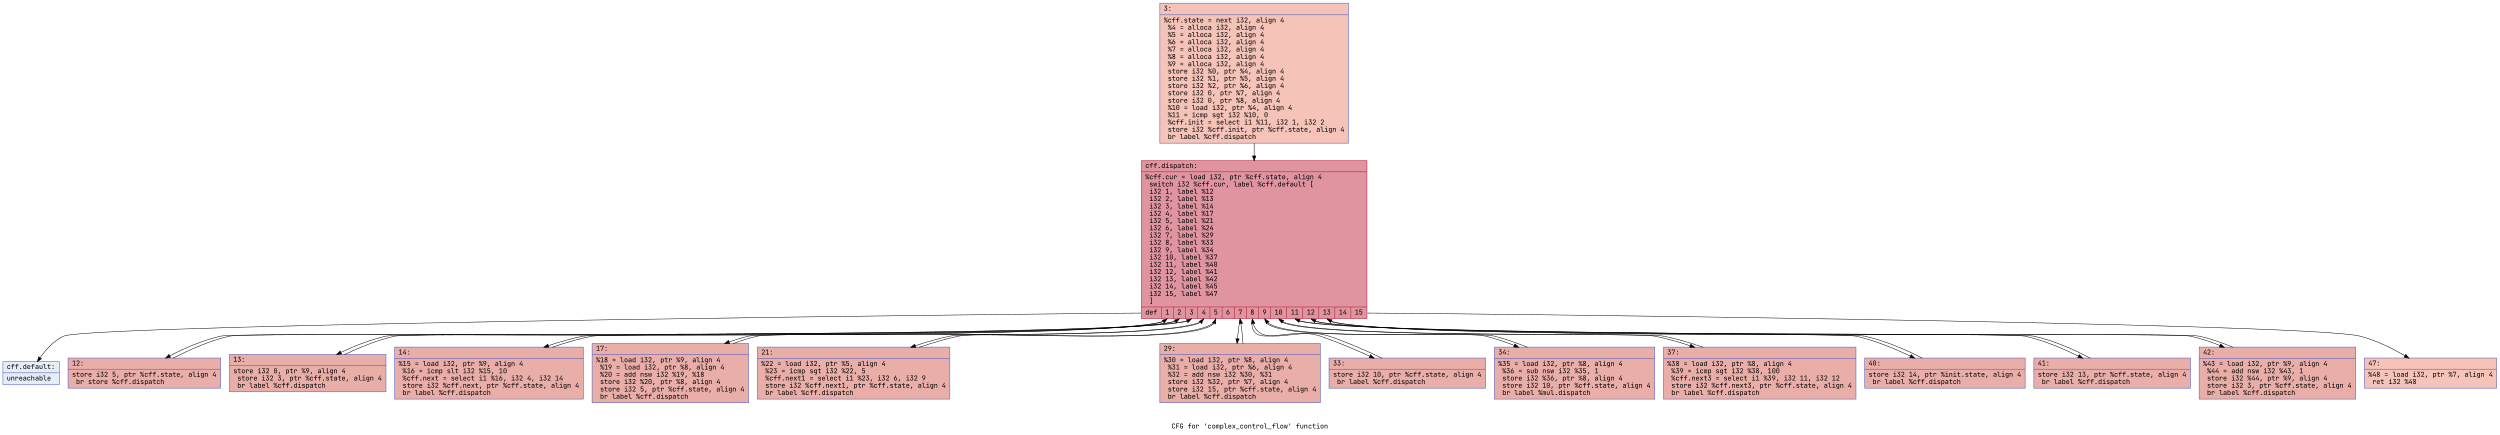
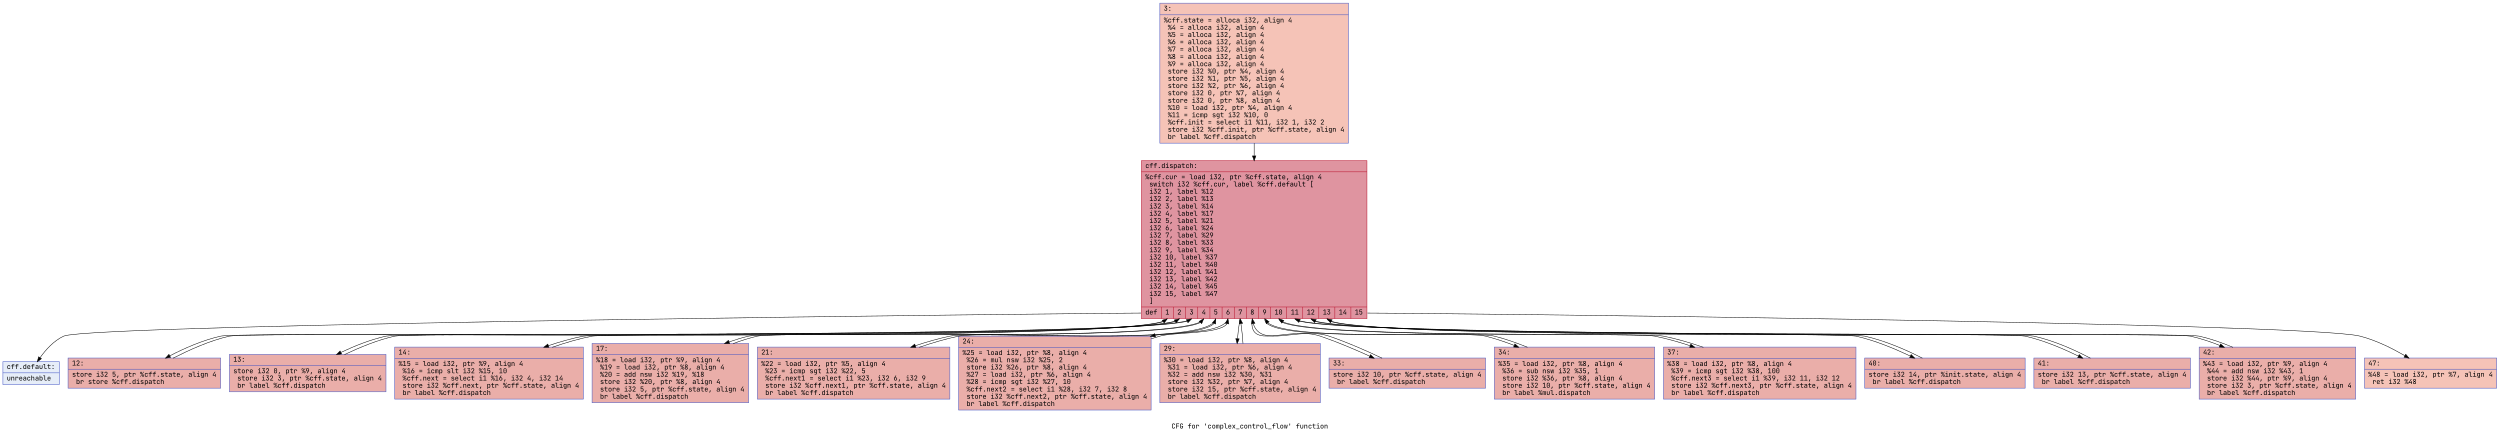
node "3:": text "%cff.state = next i32, align 4" -> "%cff.state = alloca i32, align 4"
node "24:": added
